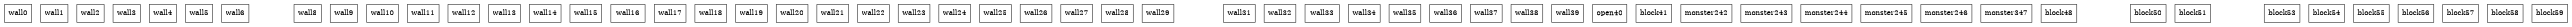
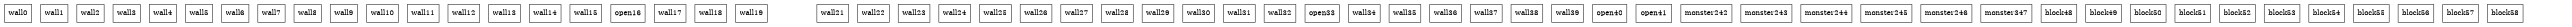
node "wall7": added
node "wall16": label "wall16" -> "open16"
node "wall20": removed
node "wall30": added
node "wall33": label "wall33" -> "open33"
node "block41": label "block41" -> "open41"
node "block49": added
node "block52": added
node "block59": removed
